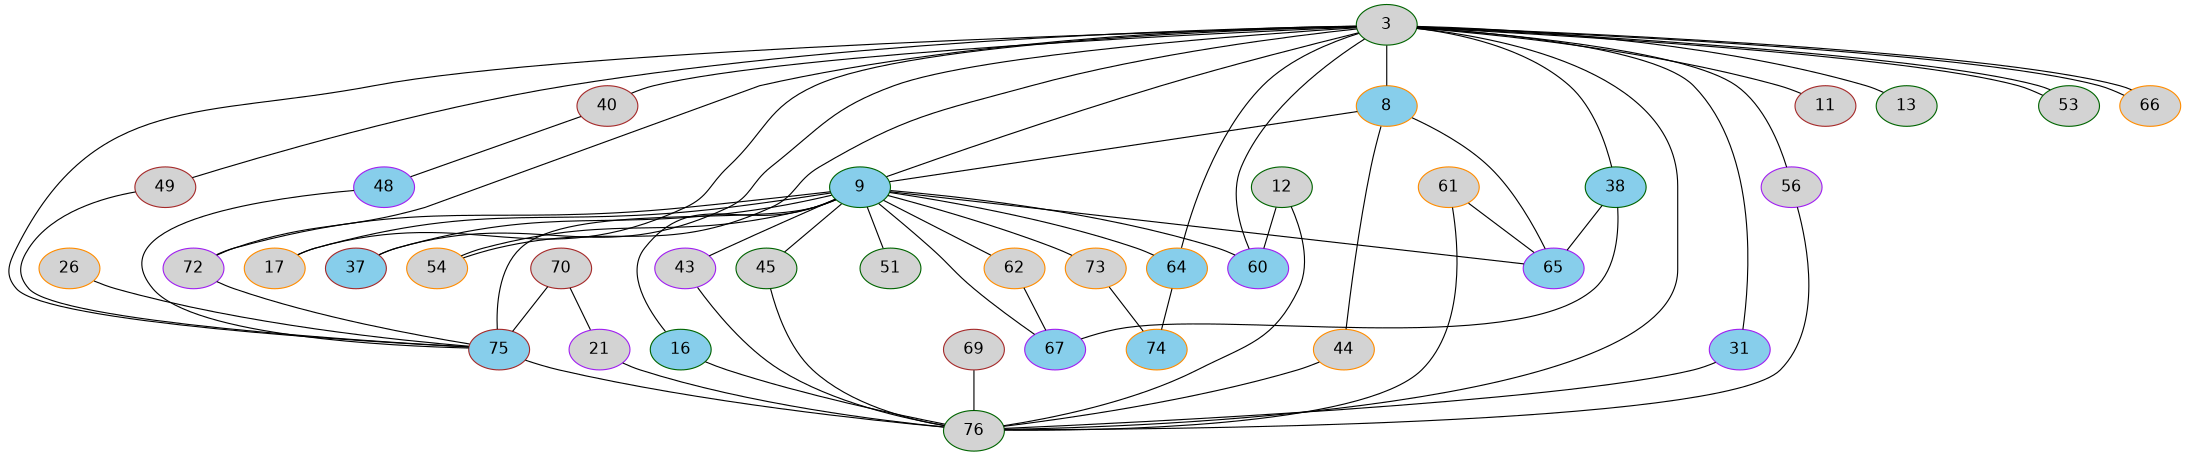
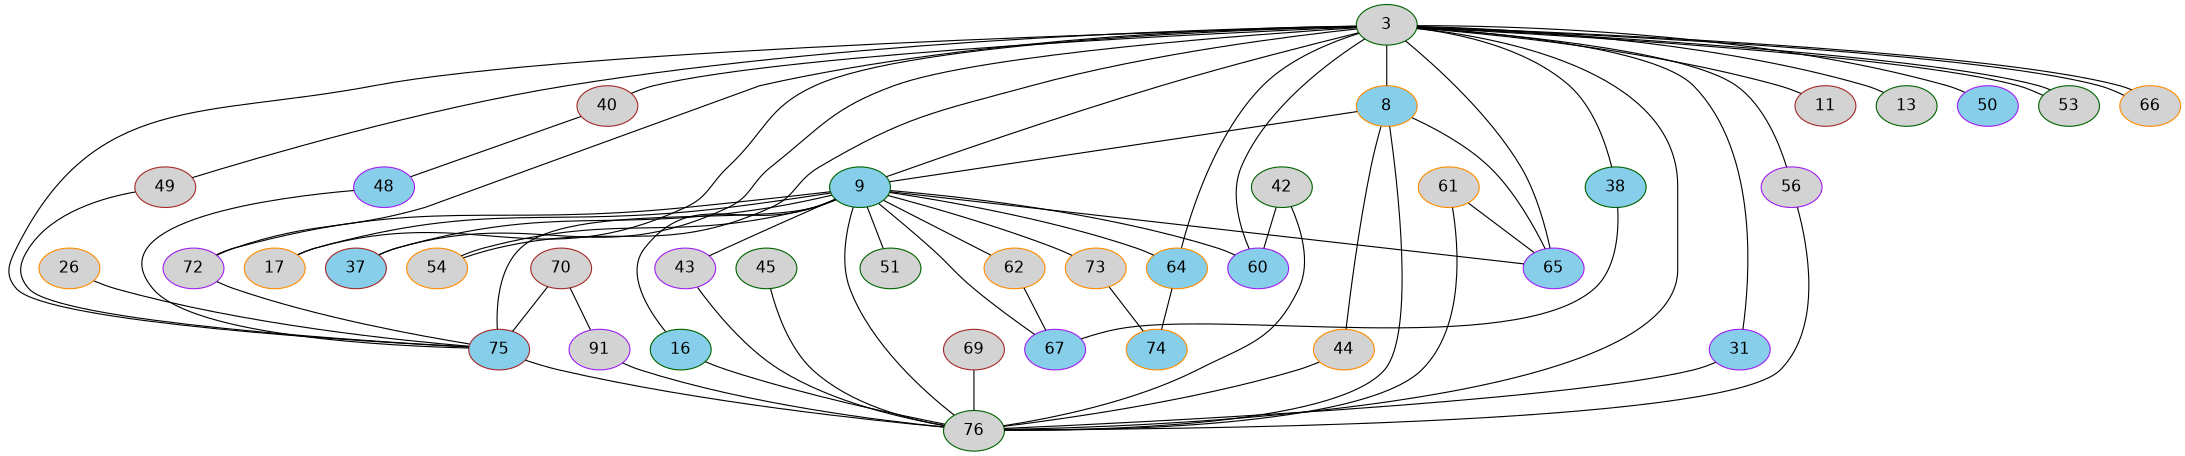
node "50": added
node "12": label "12" -> "42"
edge "9" -- "45": now "9" -- "76"
edge "38" -- "65": now "3" -- "65"
node "21": label "21" -> "91"
edge "8" -- "76": added
